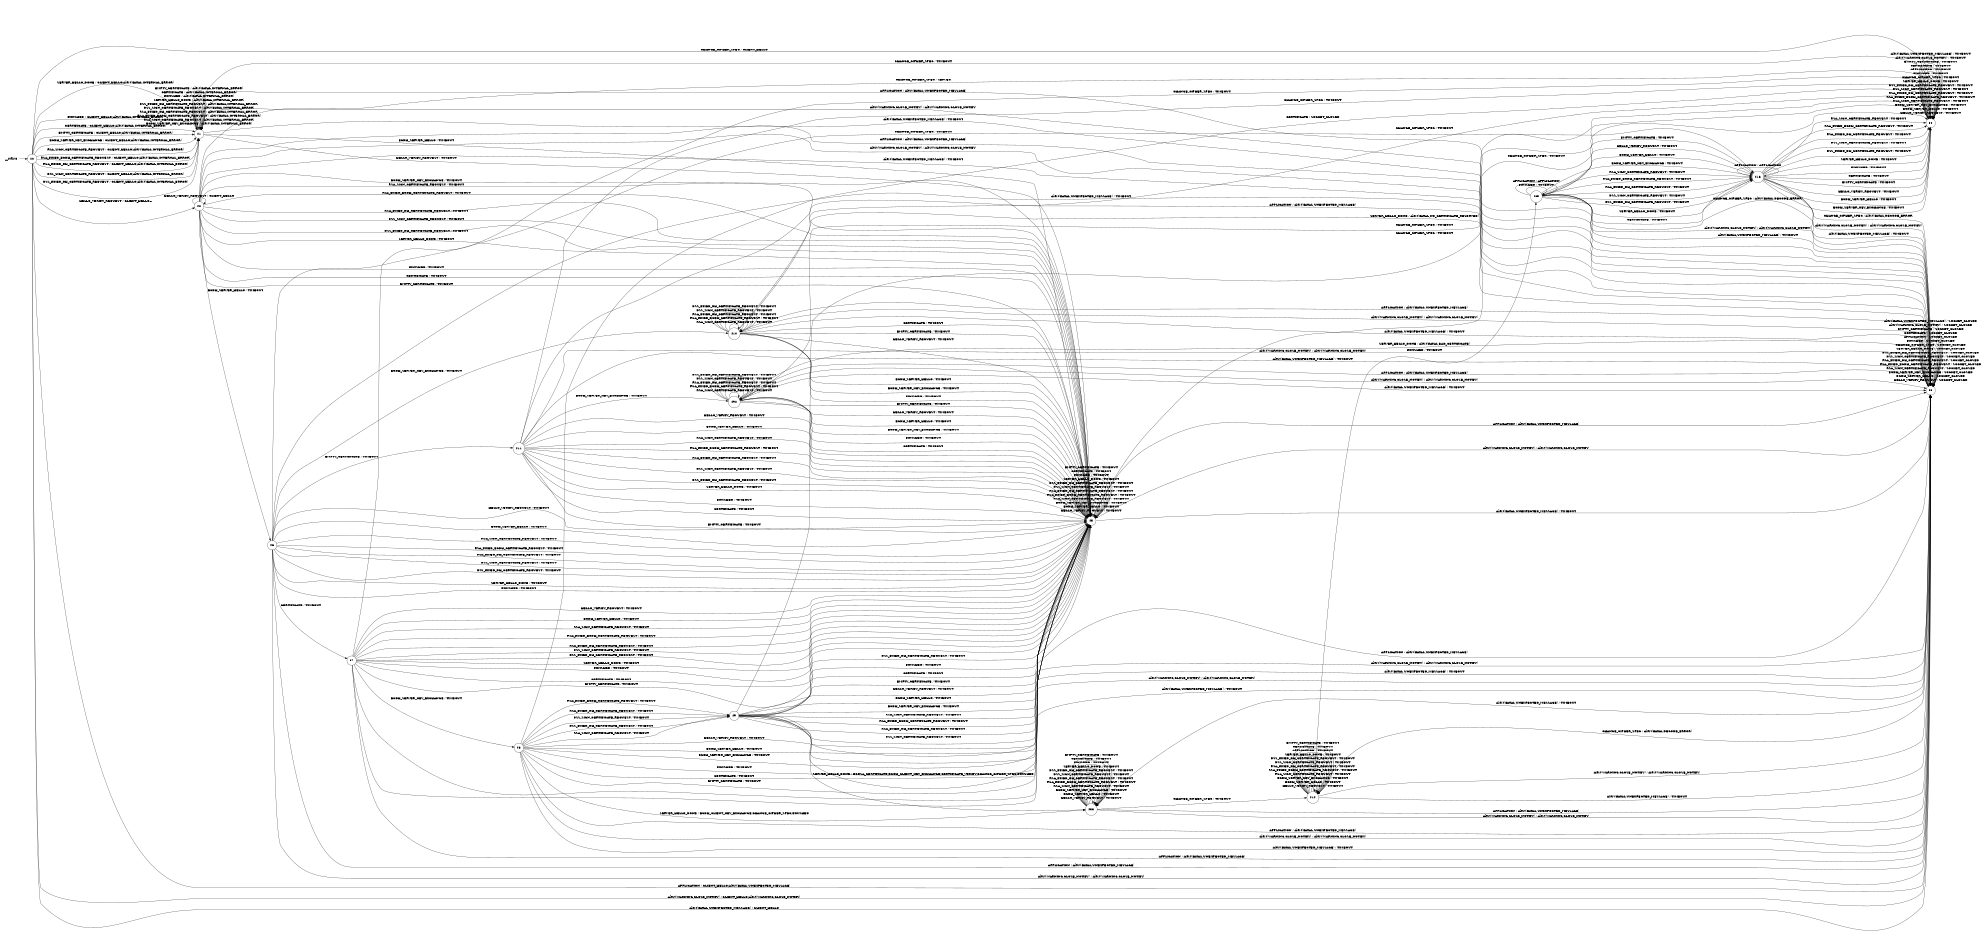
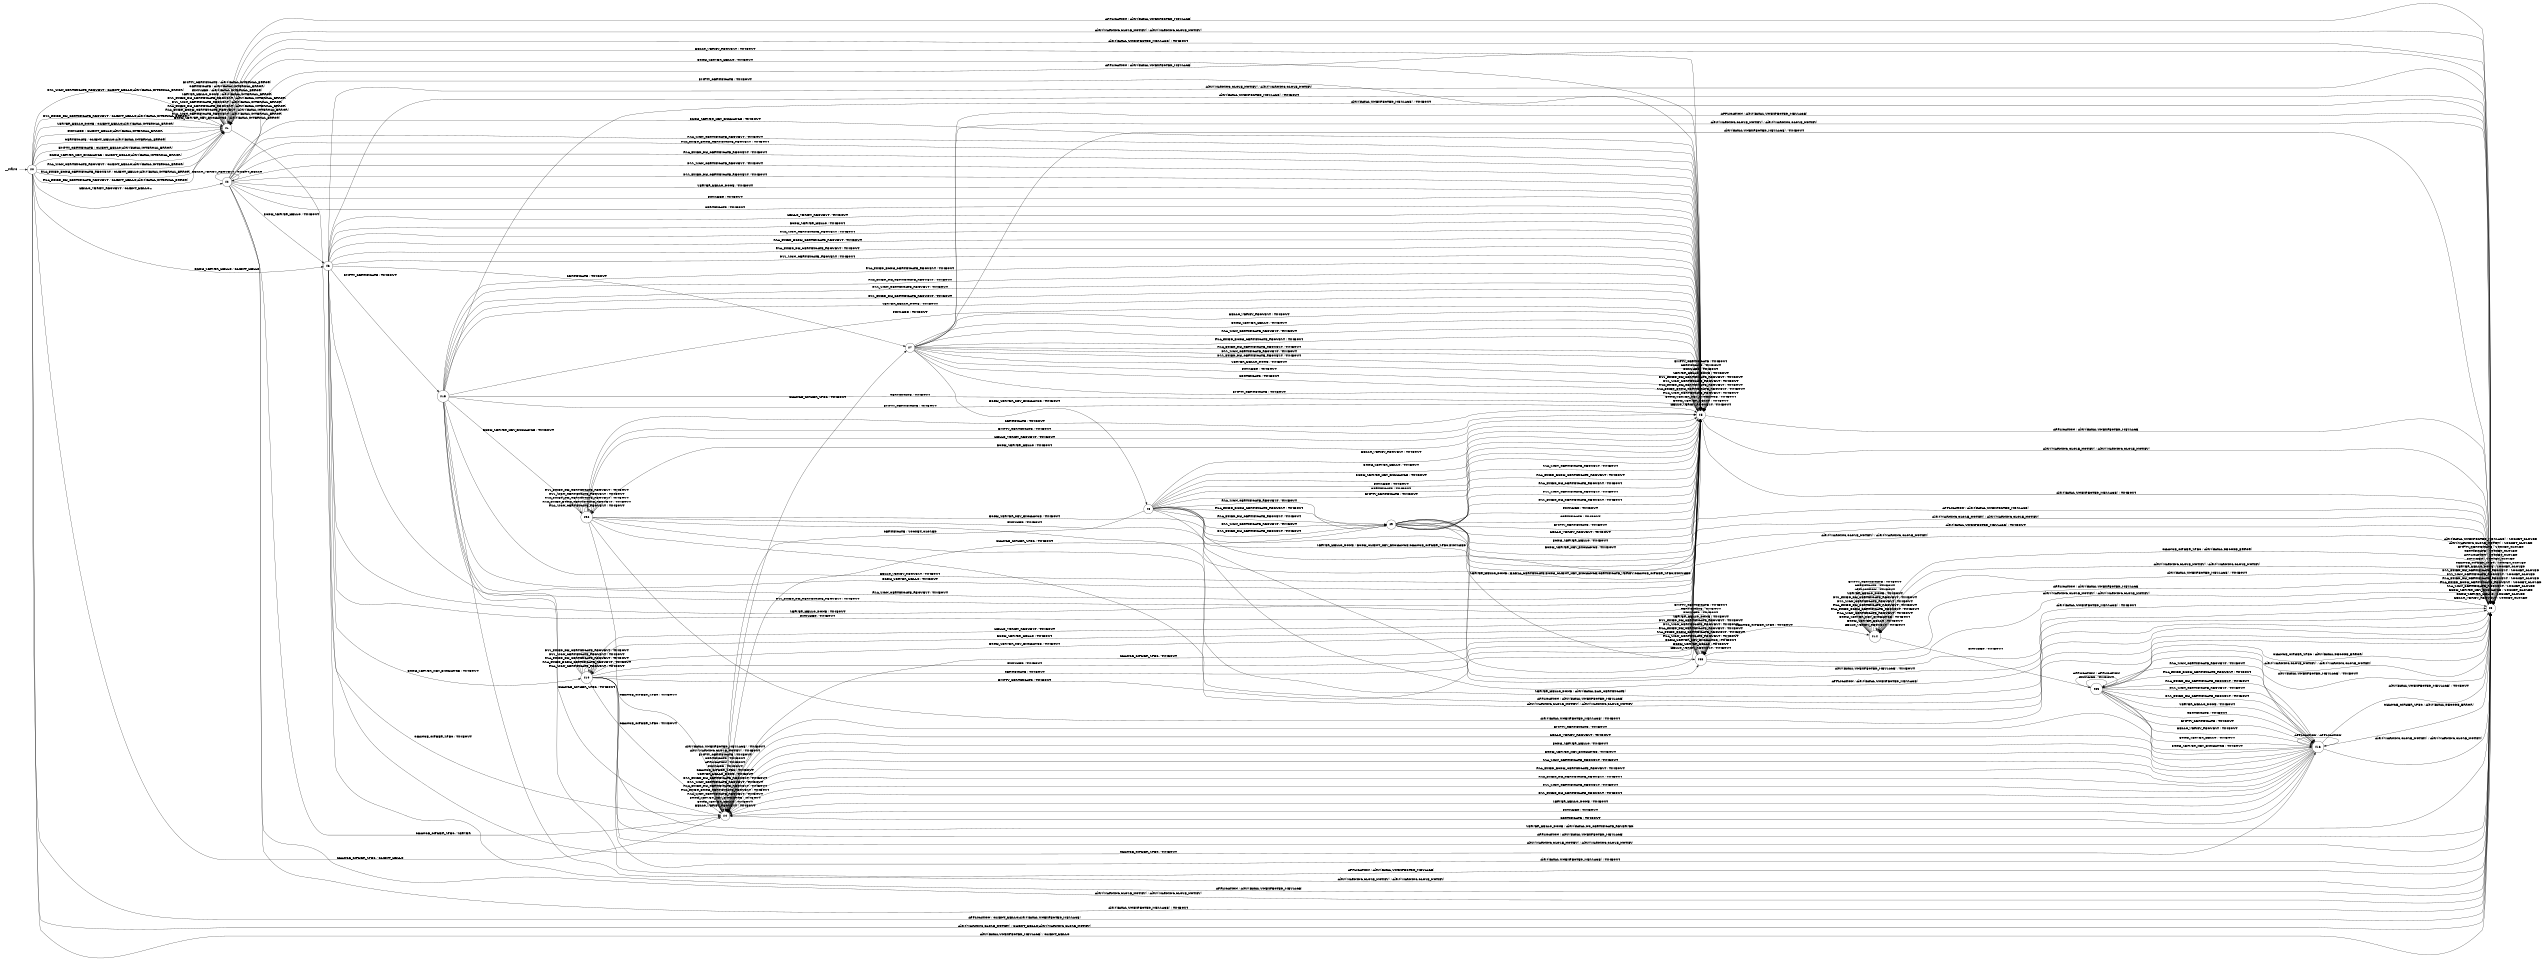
edge "s7" -> "s4": reversed
edge "s0" -> "s6": added, label "ECDH_SERVER_HELLO / CLIENT_HELLO"
node "s11": label "s11" -> "s15"
